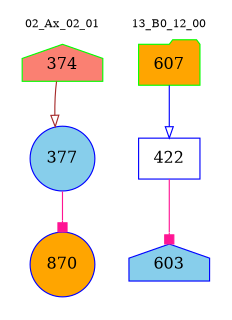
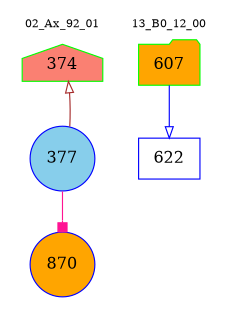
cluster "02_Ax_02_01": label "02_Ax_02_01" -> "02_Ax_92_01"
edge "374" -> "377": reversed
node "422": label "422" -> "622"
node "603": removed
